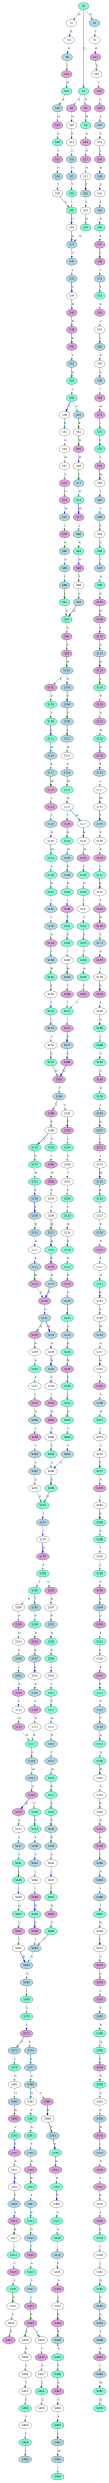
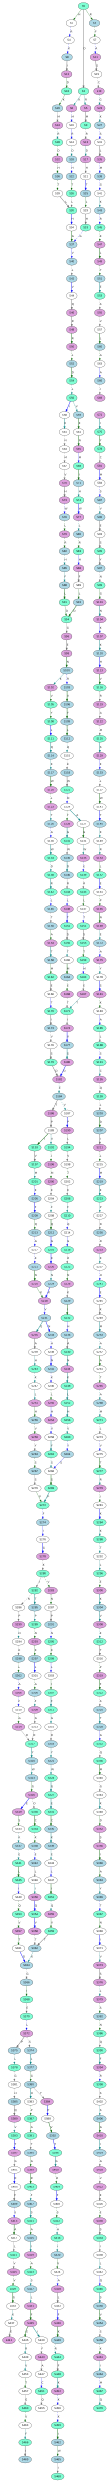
edge "S69" -> "S72": removed, label "H"
node "S68": fillcolor white -> aquamarine
edge "S444" -> "S440": reversed
